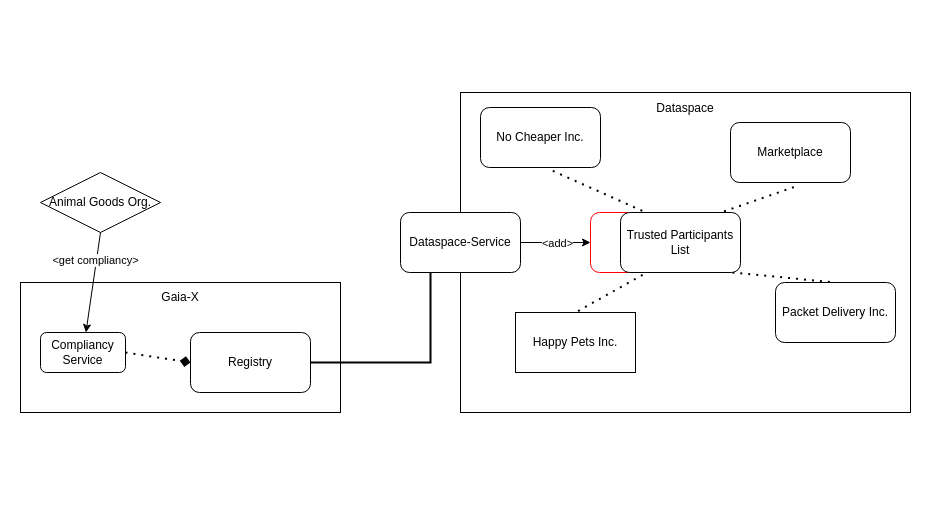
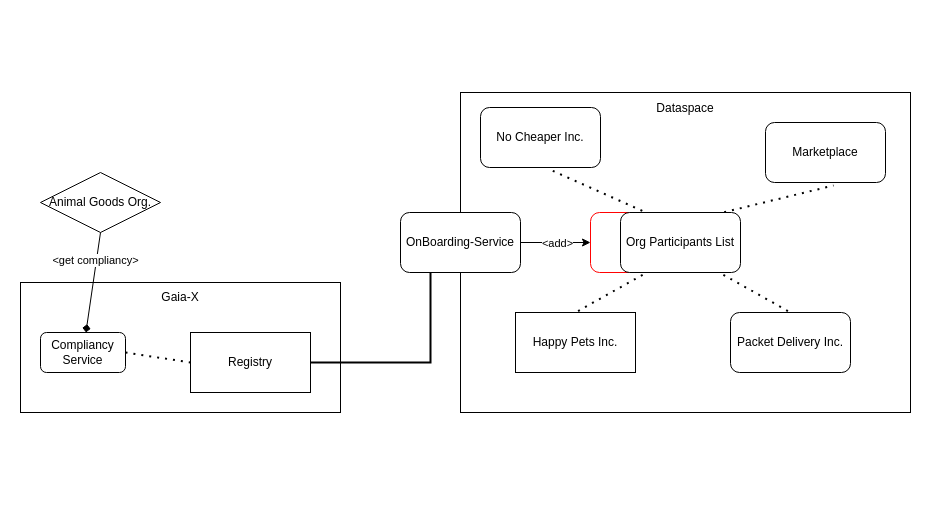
node "Marketplace": moved (791, 153) -> (826, 153)
node "Dataspace-Service": label "Dataspace-Service" -> "OnBoarding-Service"
node "Trusted Participants List": label "Trusted Participants List" -> "Org Participants List"
node "Packet Delivery Inc.": moved (836, 313) -> (791, 343)
edge "Animal Goods Org." -> "Compliancy Service": arrowhead classic -> diamond
edge "Compliancy Service" -> "Registry": arrowhead diamond -> none
node "Registry": shape rounded rectangle -> rectangle
